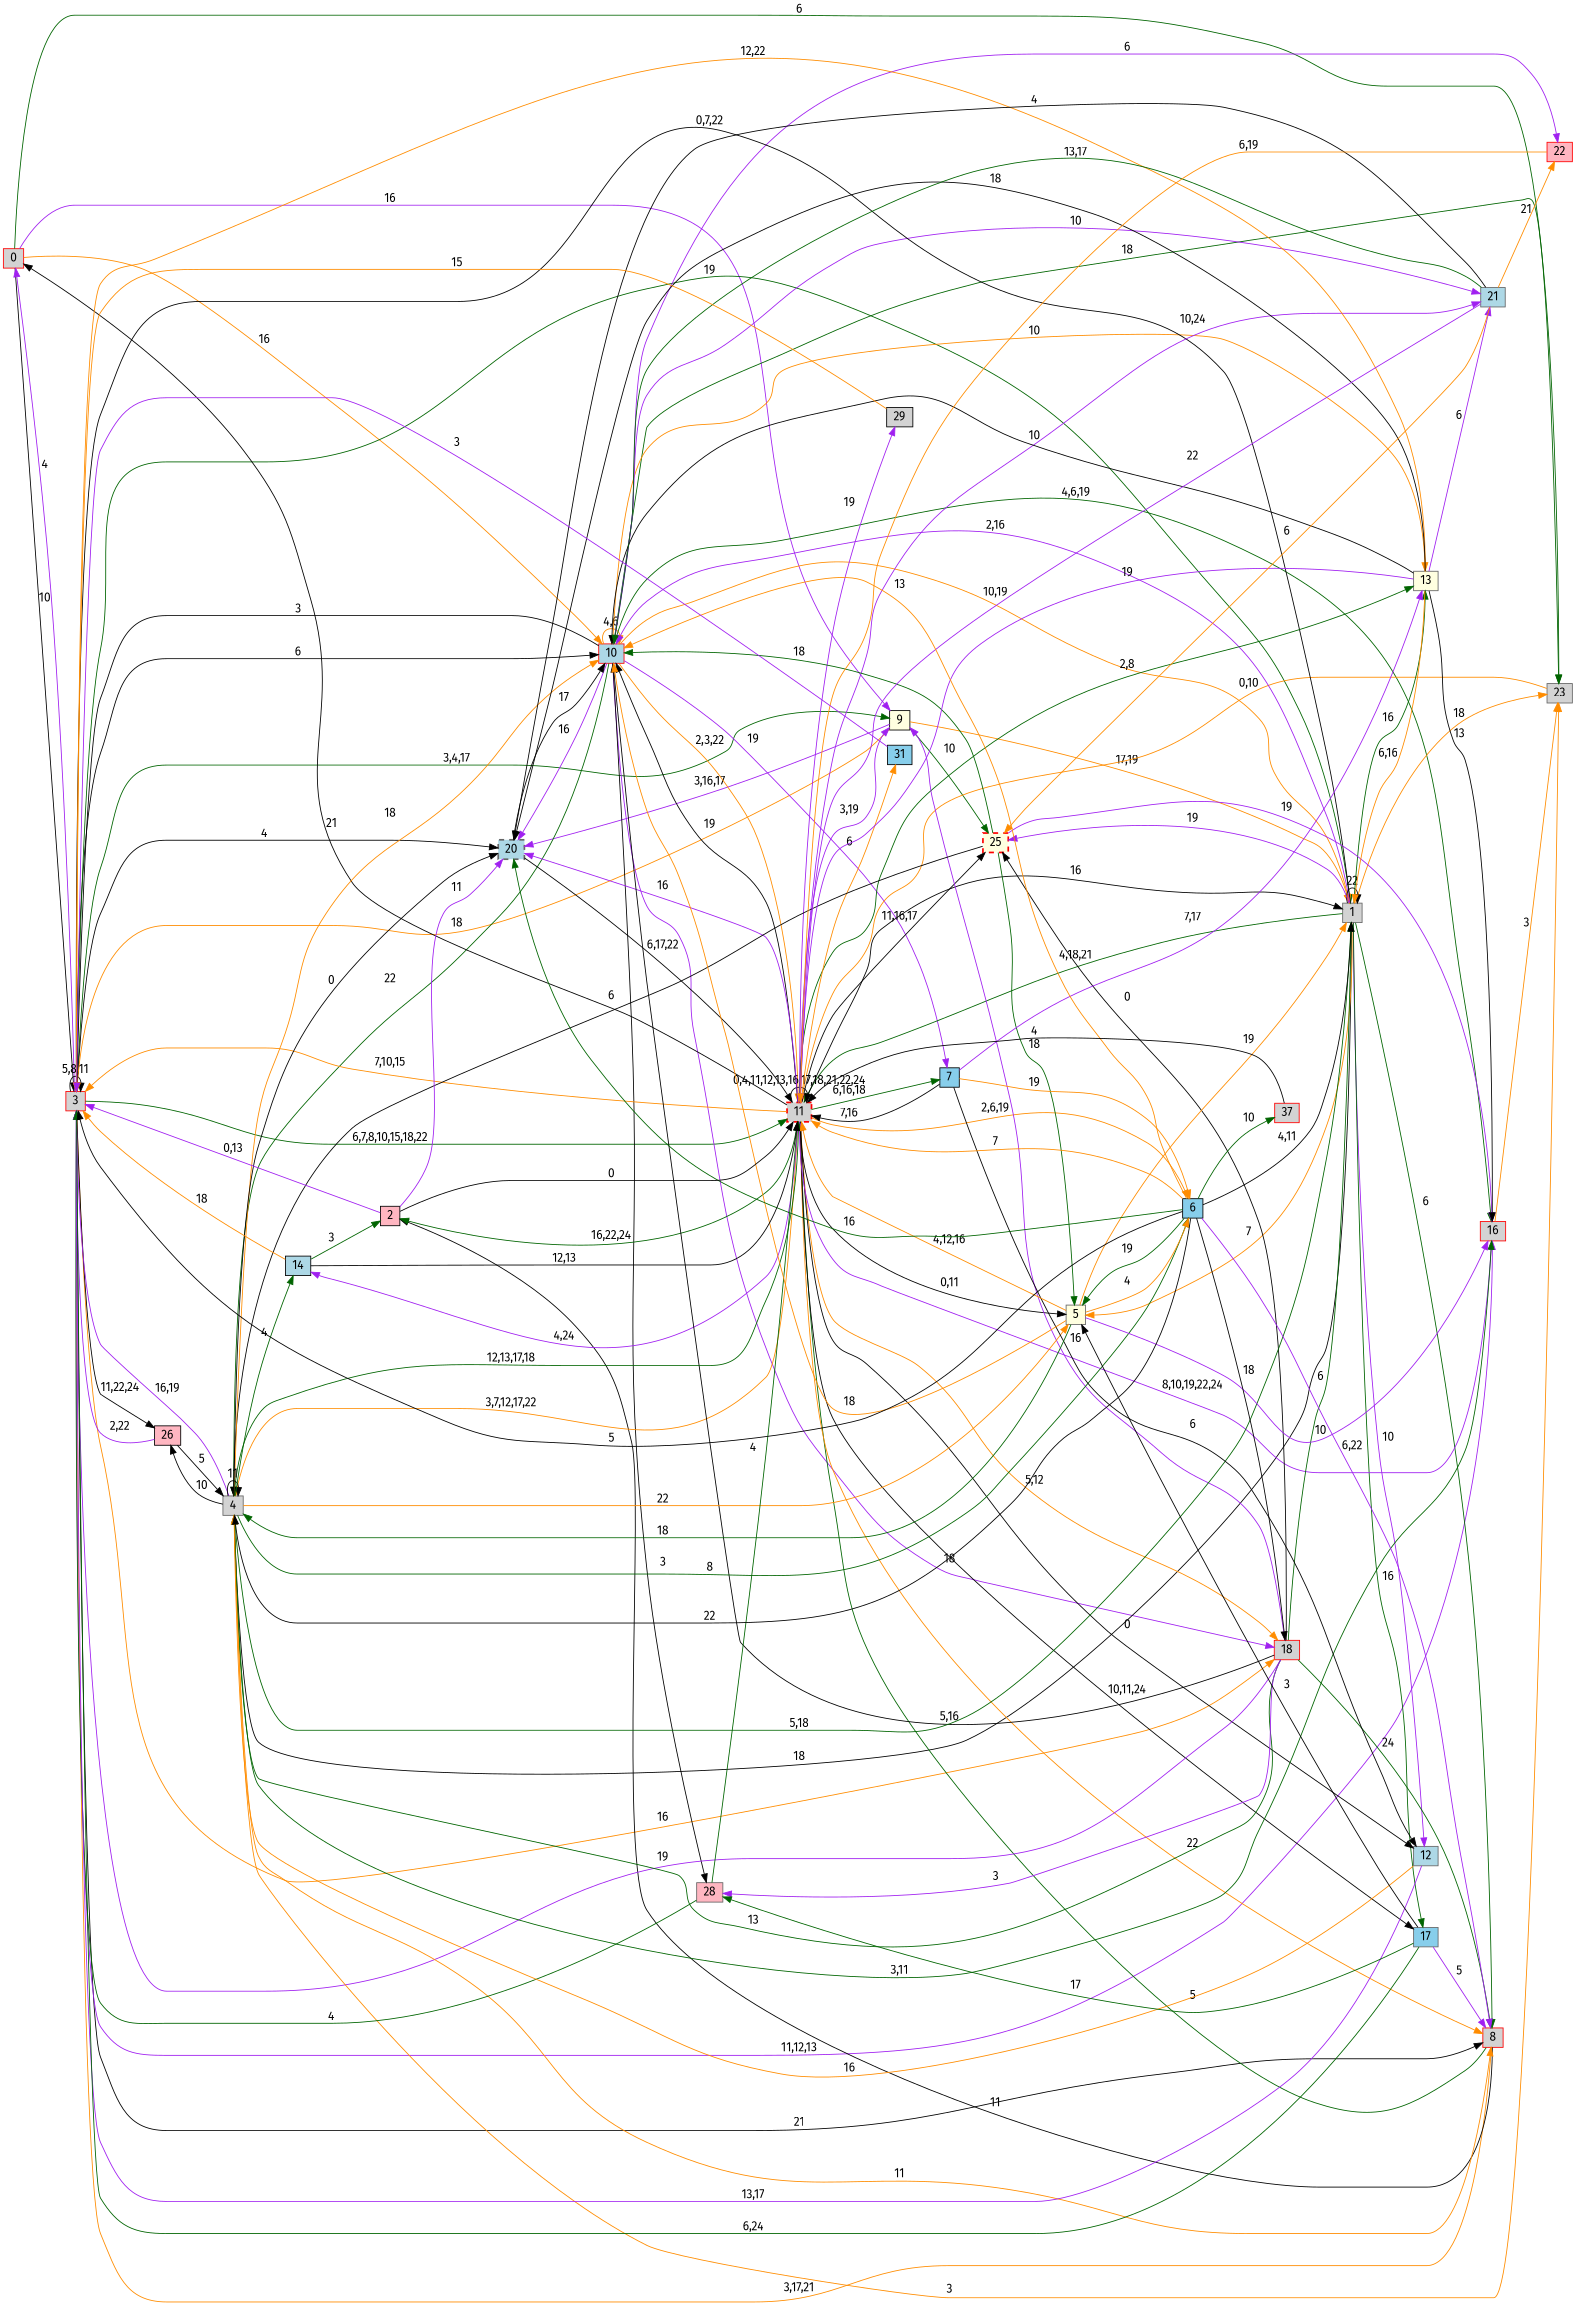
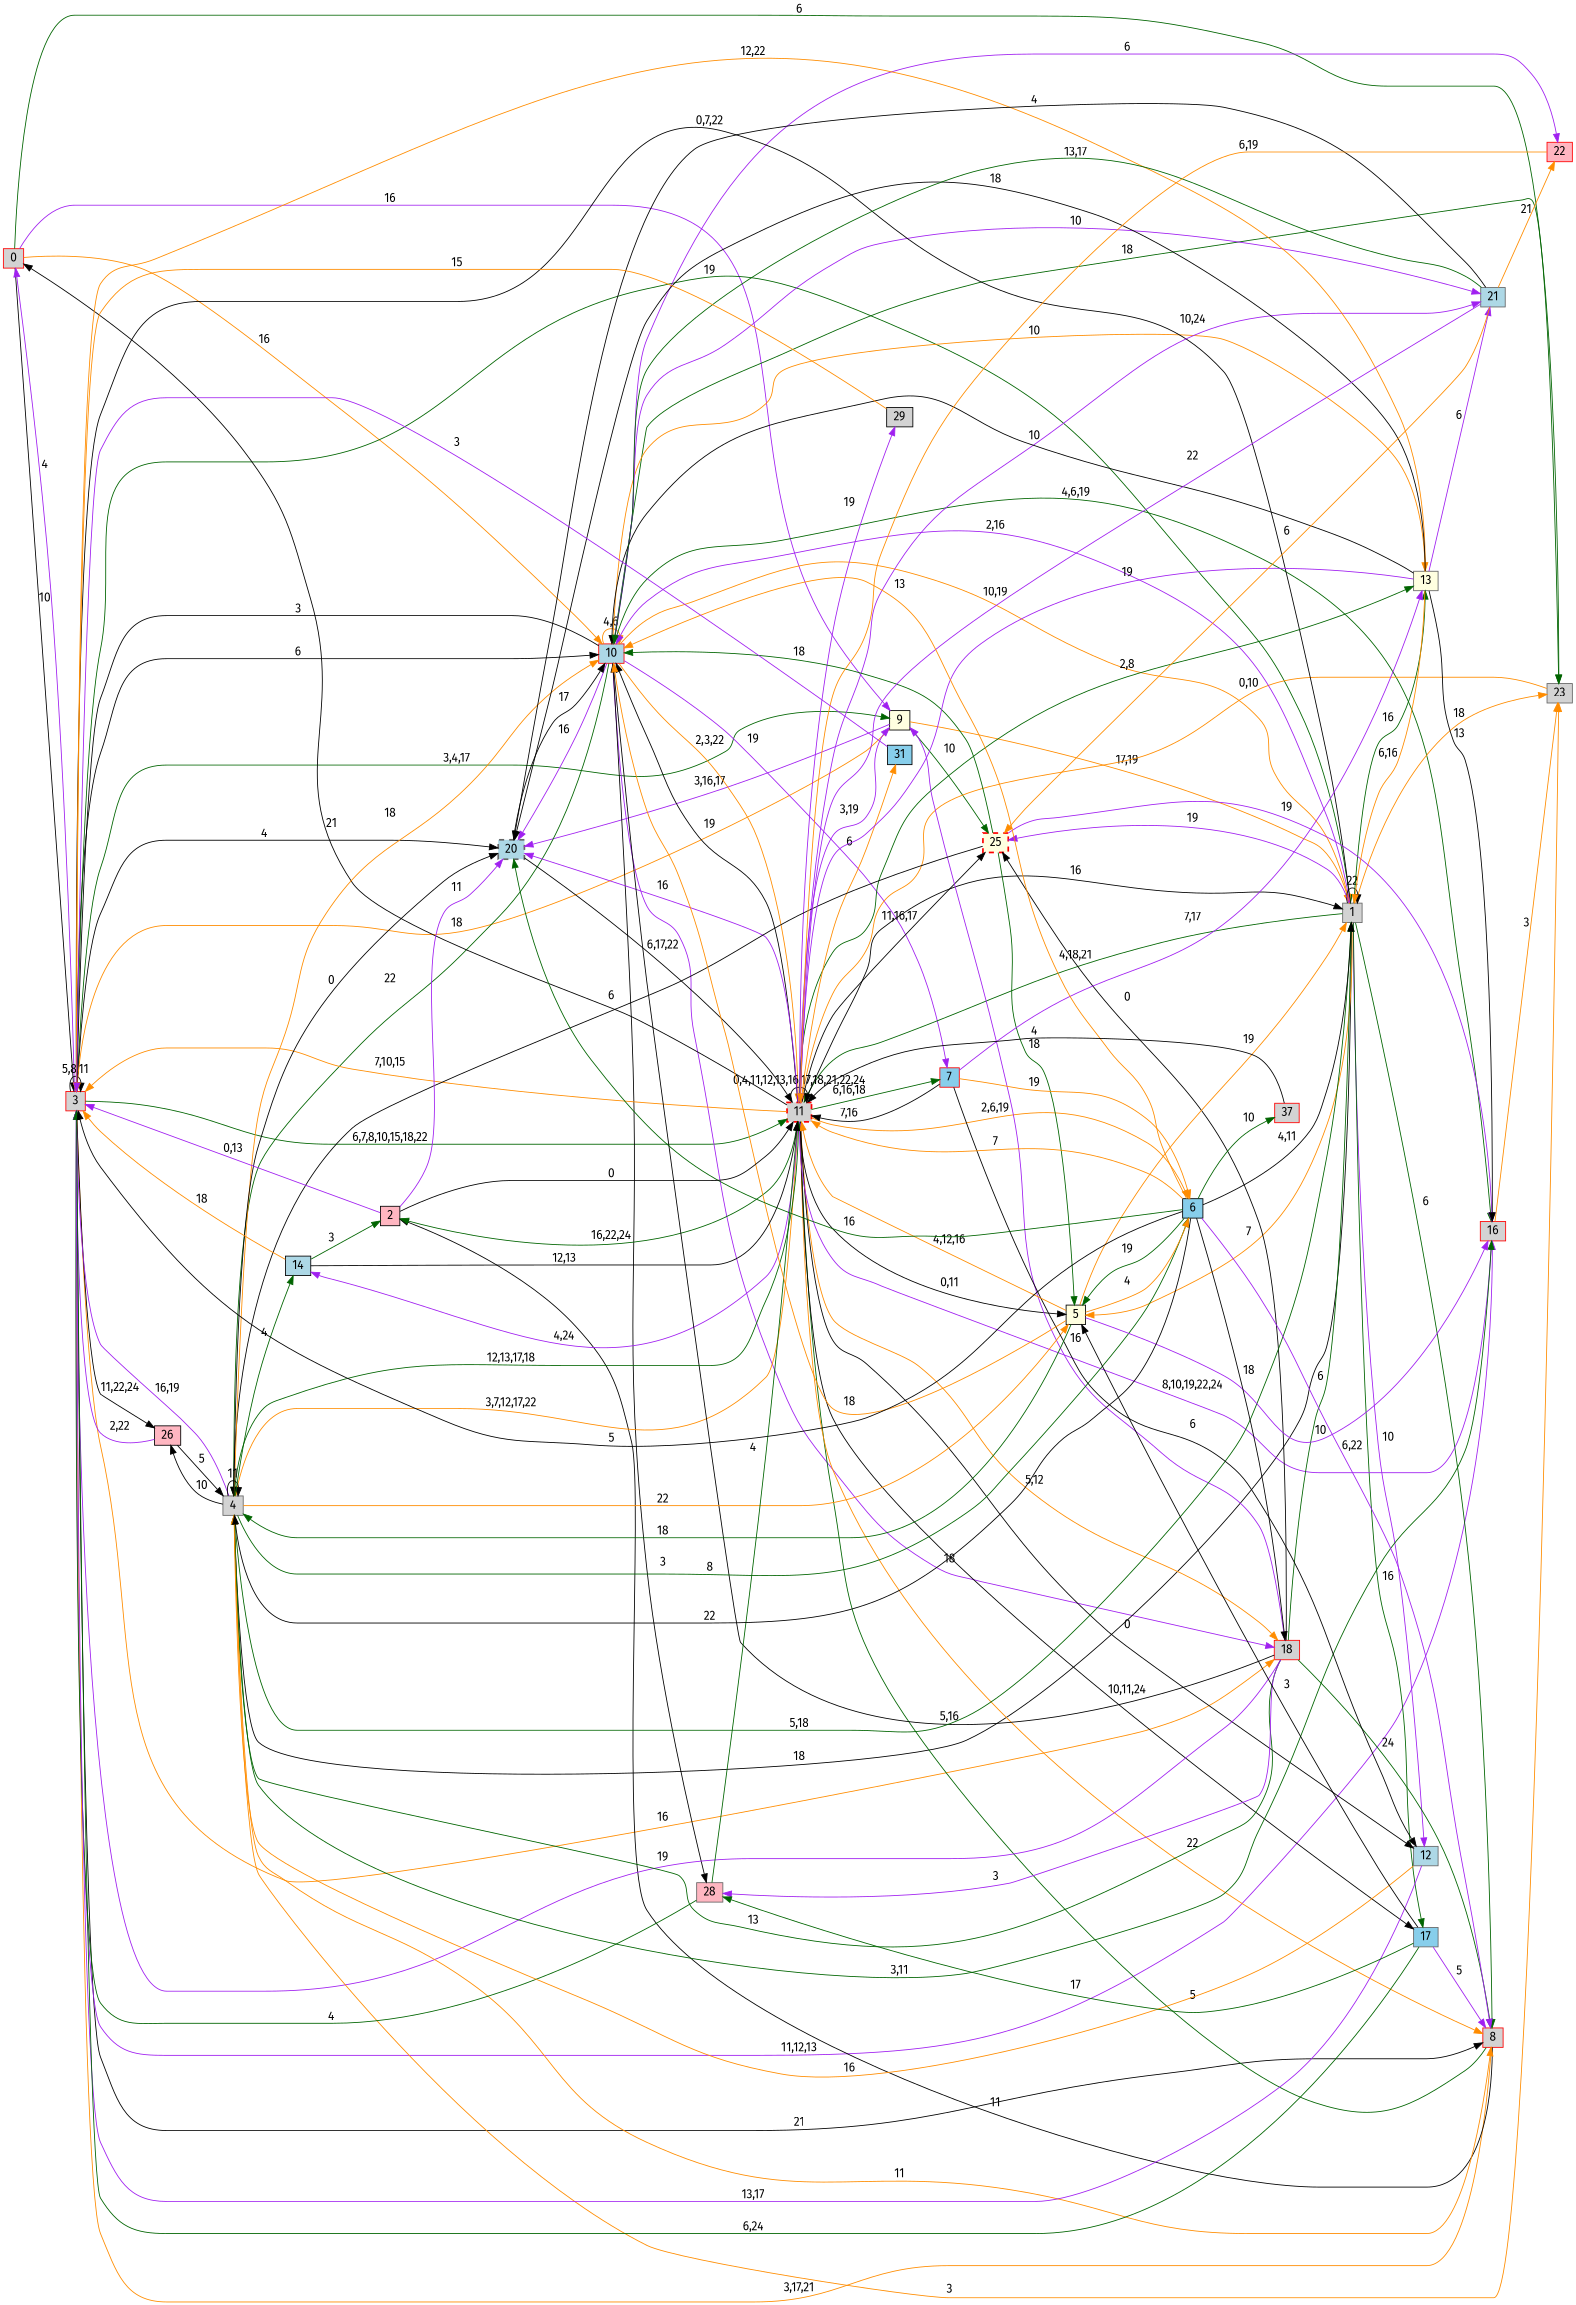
node "7": color black -> red
node "5": color gray40 -> black
